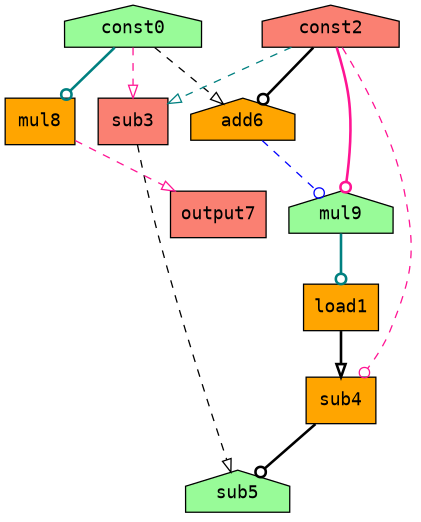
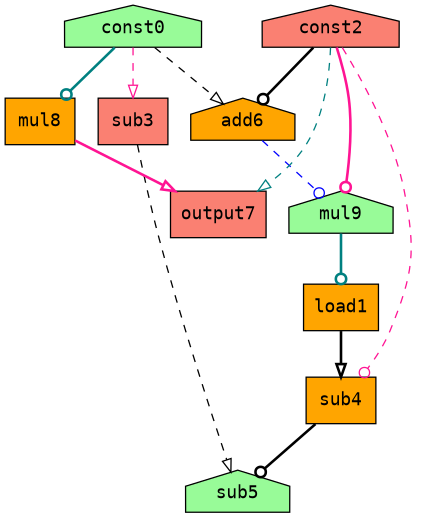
edge "const2" -> "sub3": now "const2" -> "output7"
edge "mul8" -> "output7": style dashed -> bold
